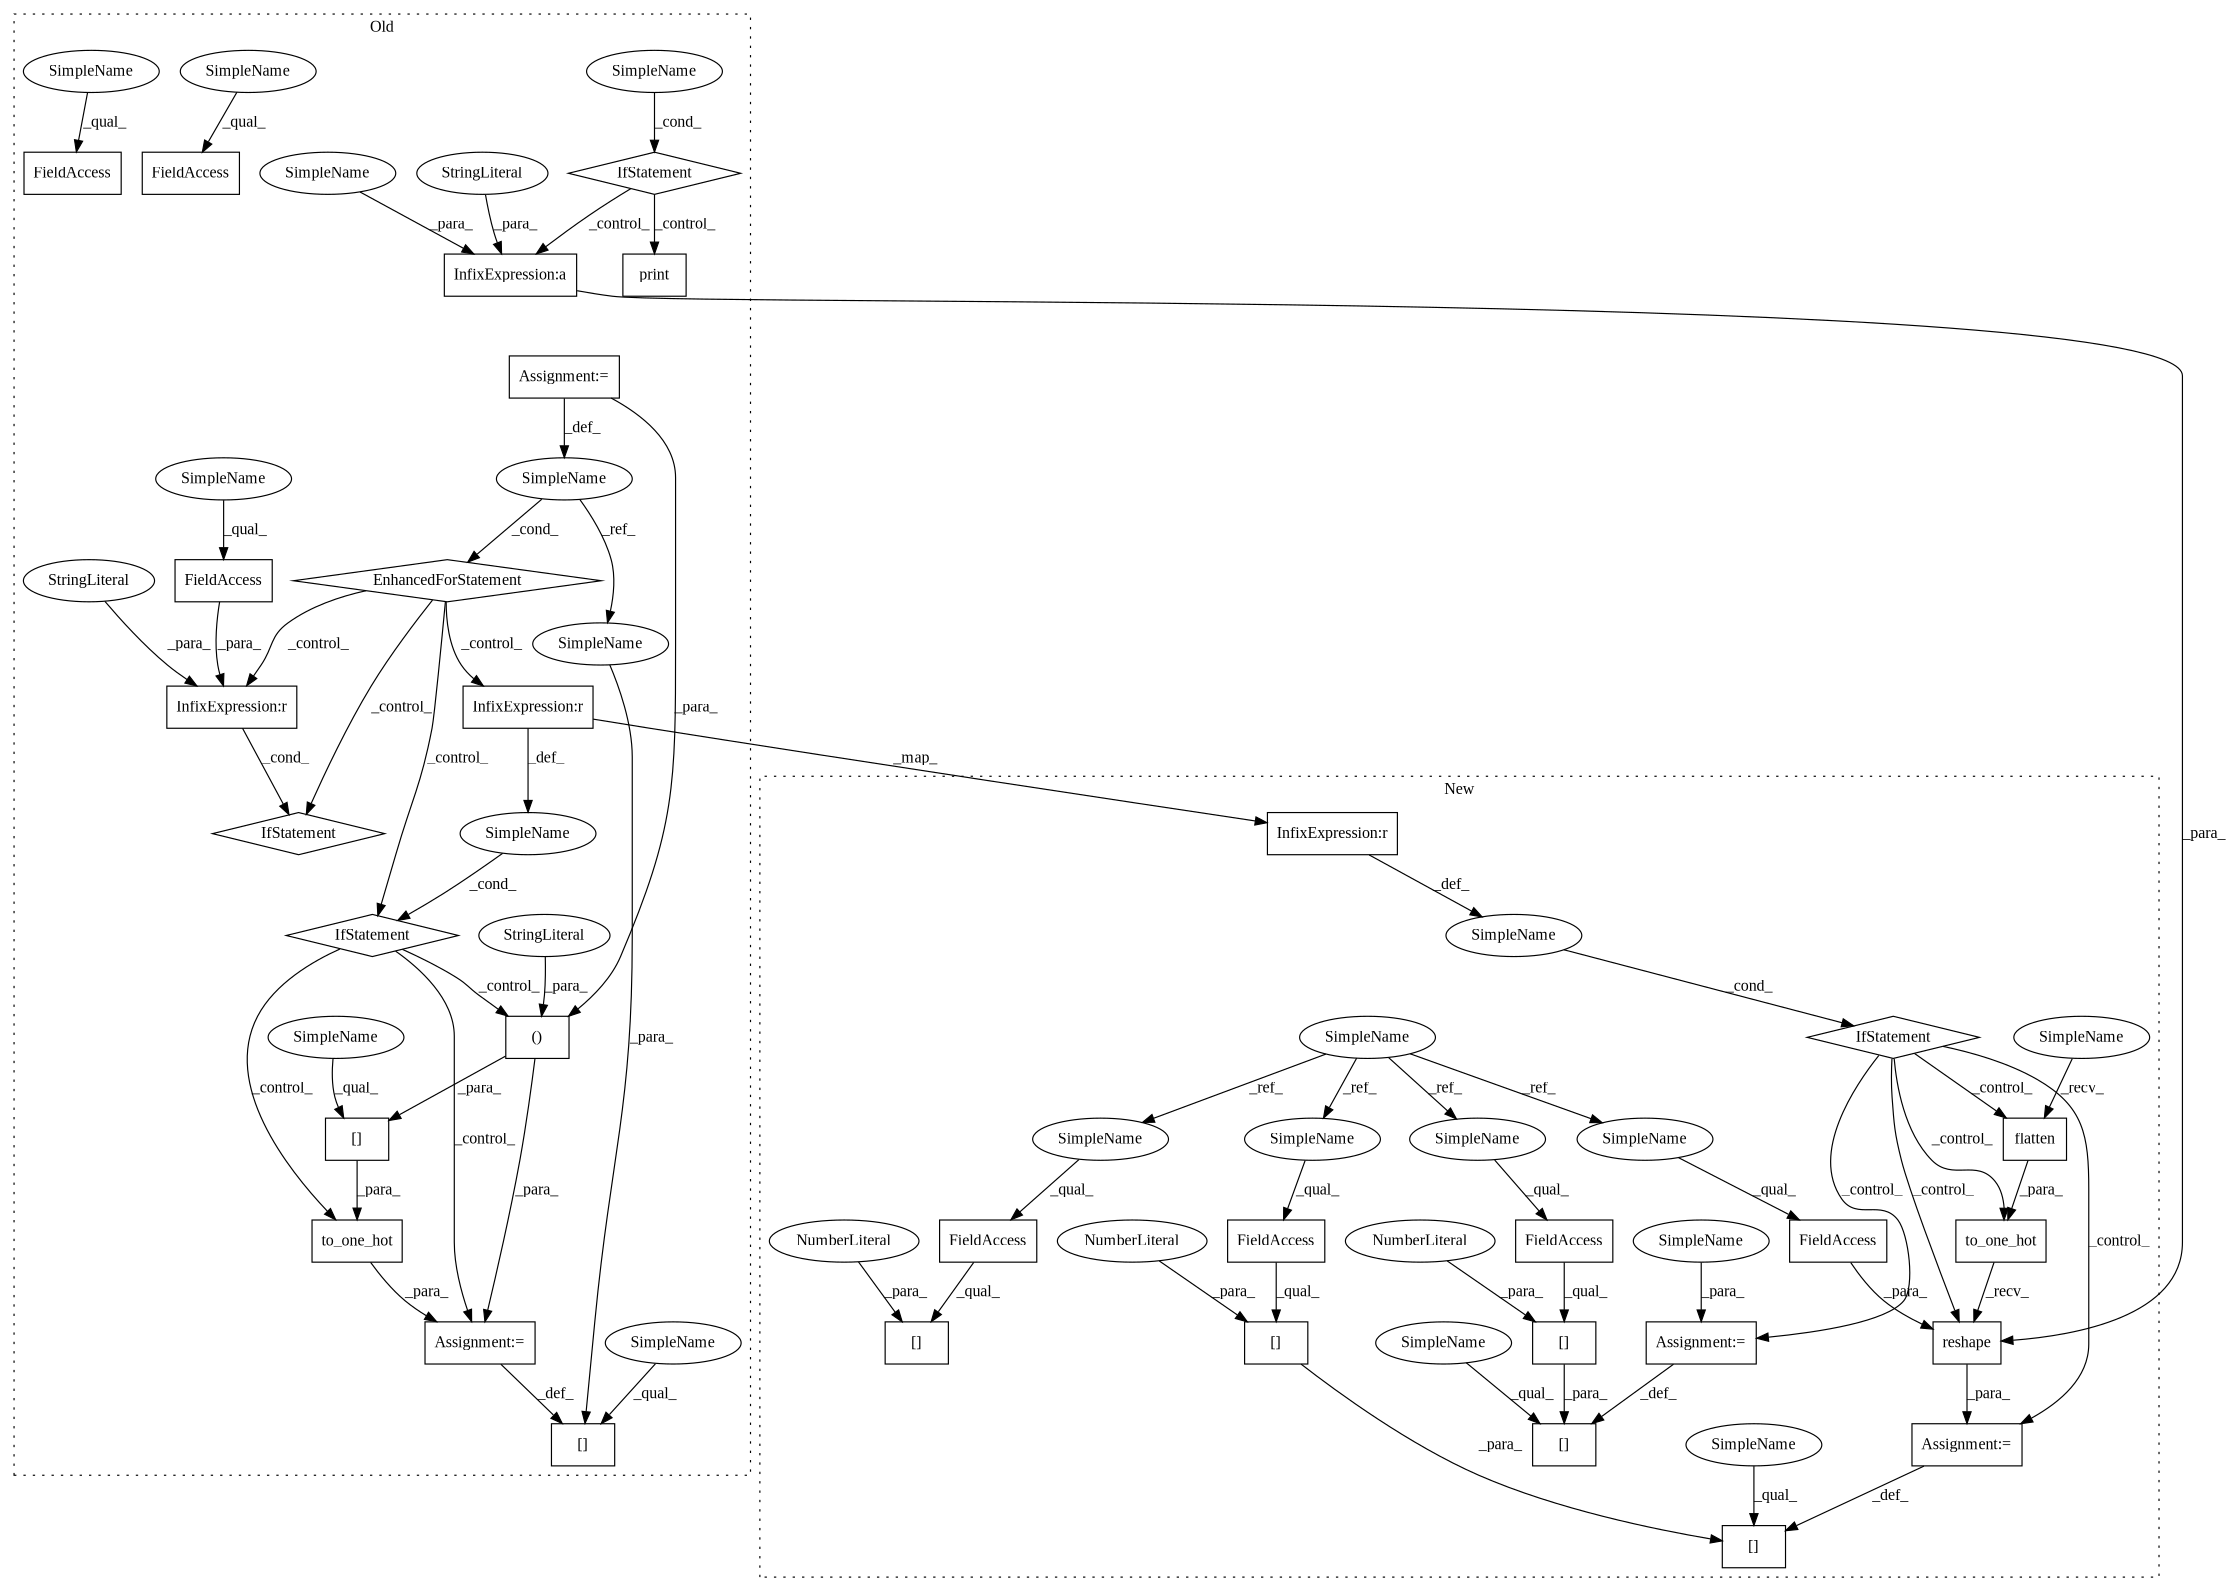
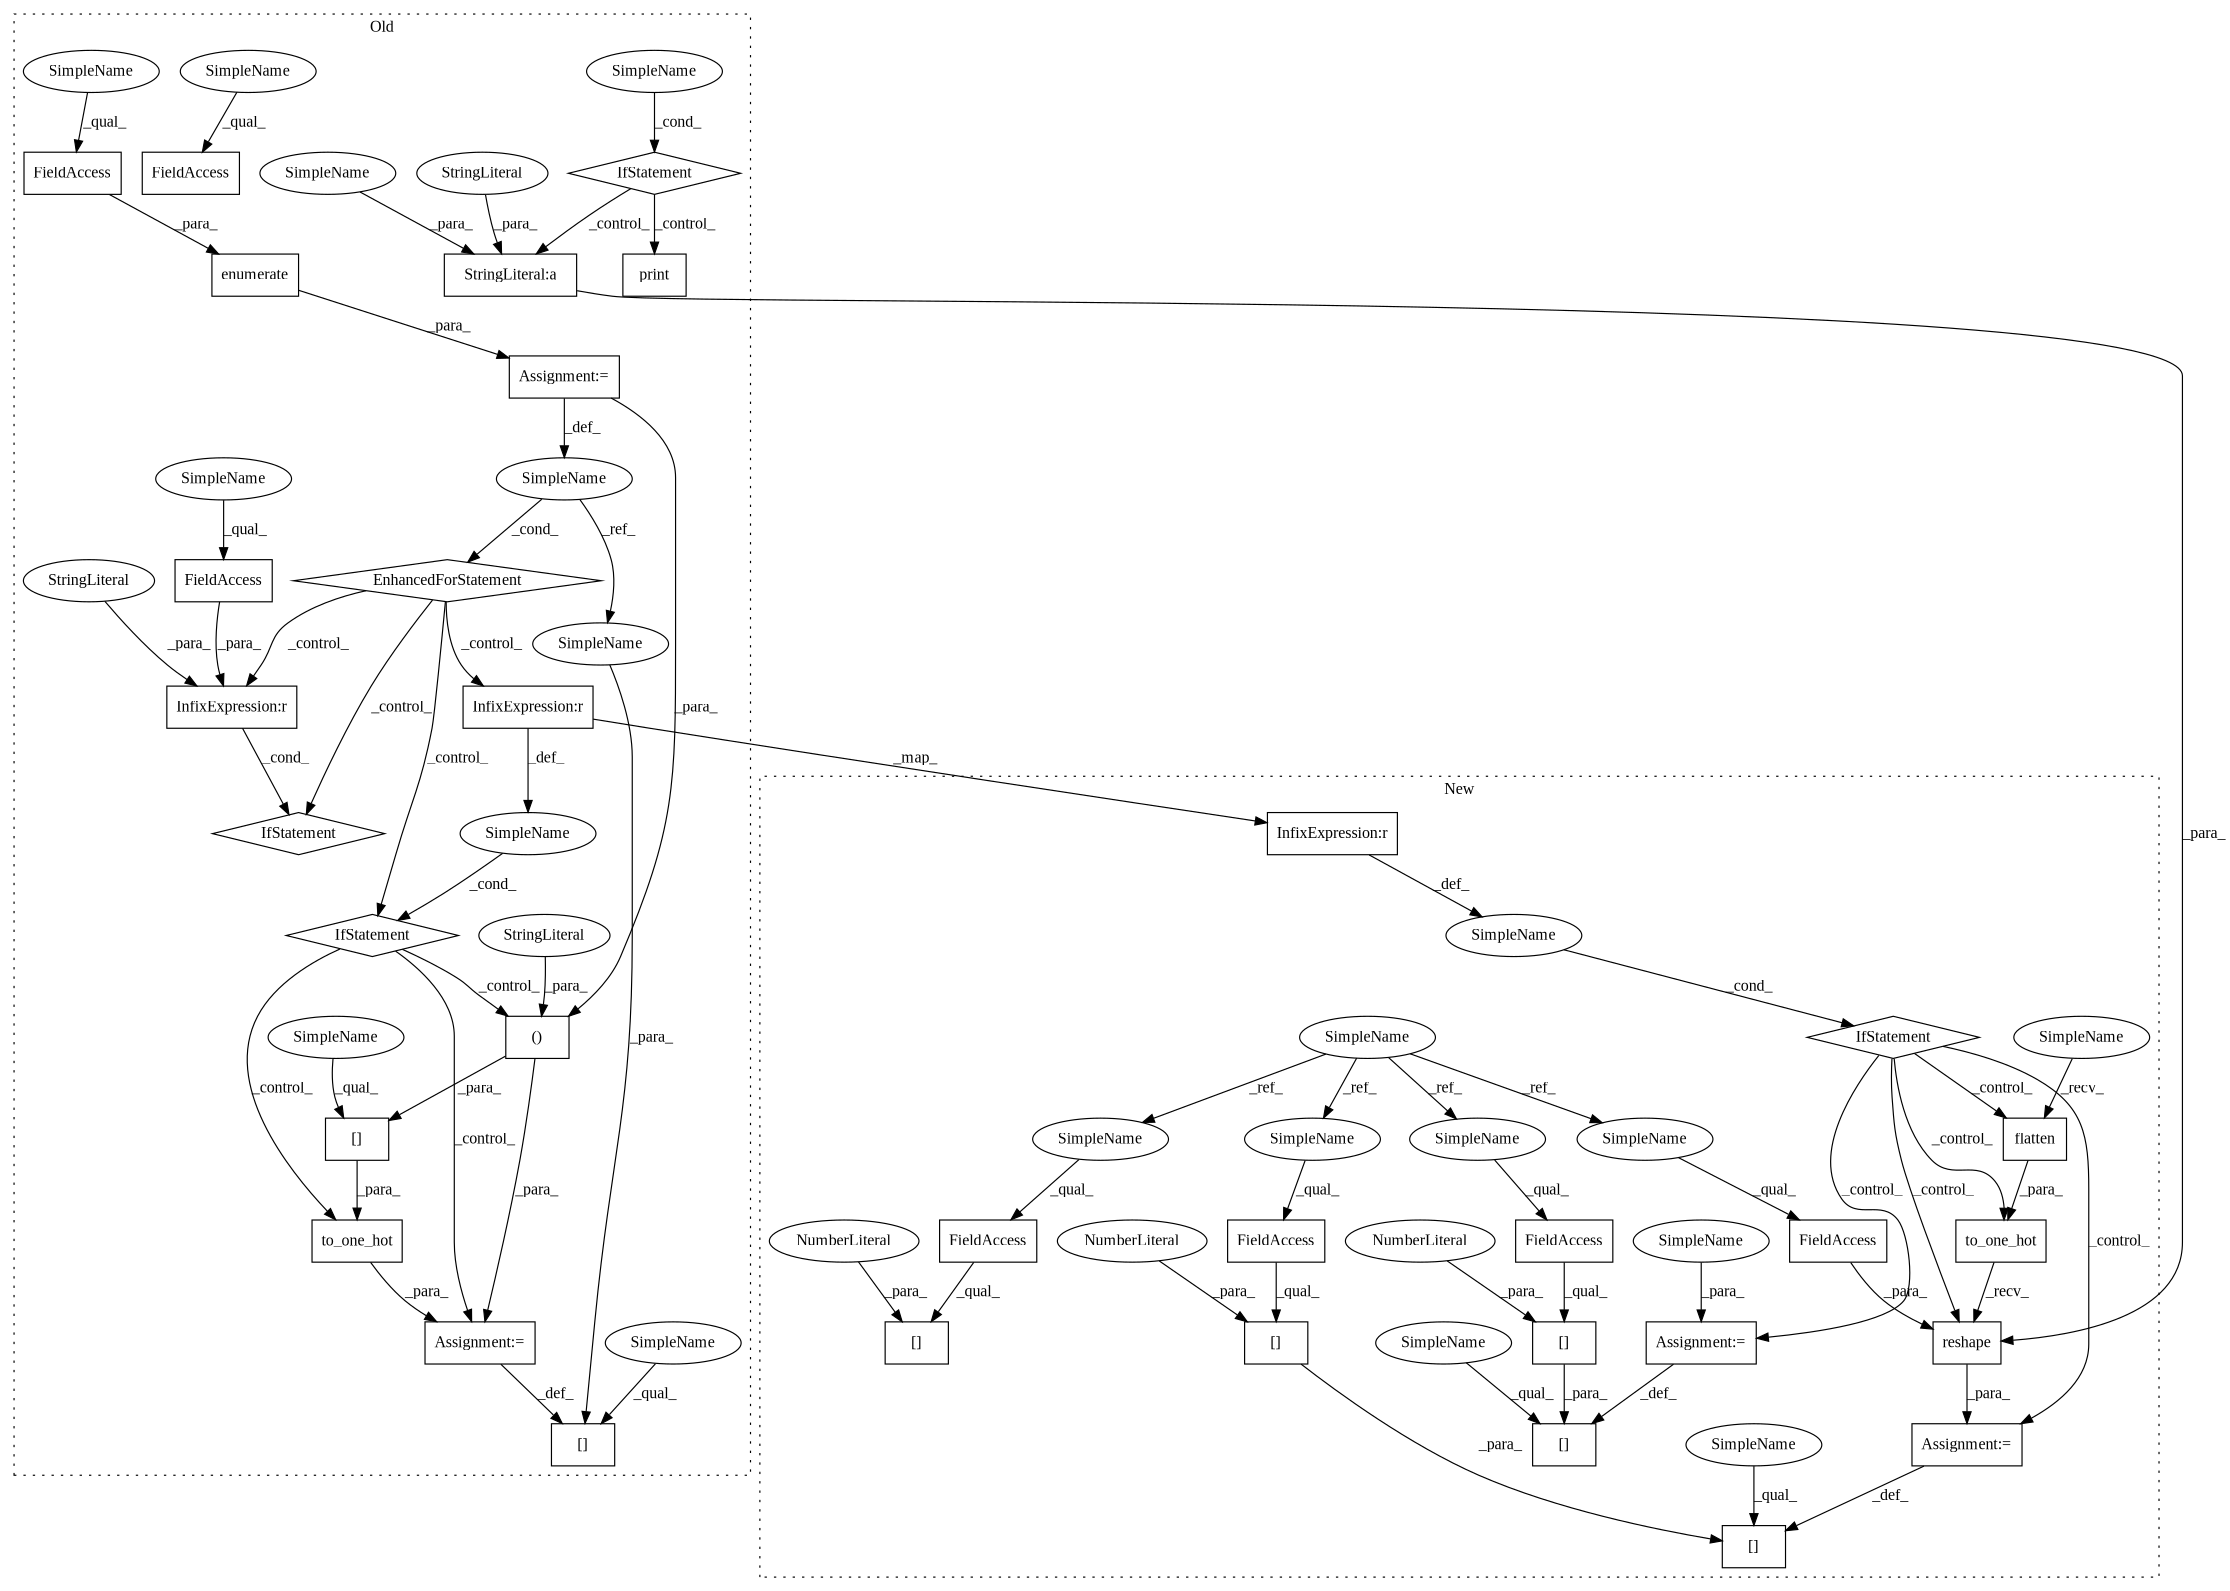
node "enumerate": added
node "InfixExpression:a": label "InfixExpression:a" -> "StringLiteral:a"
